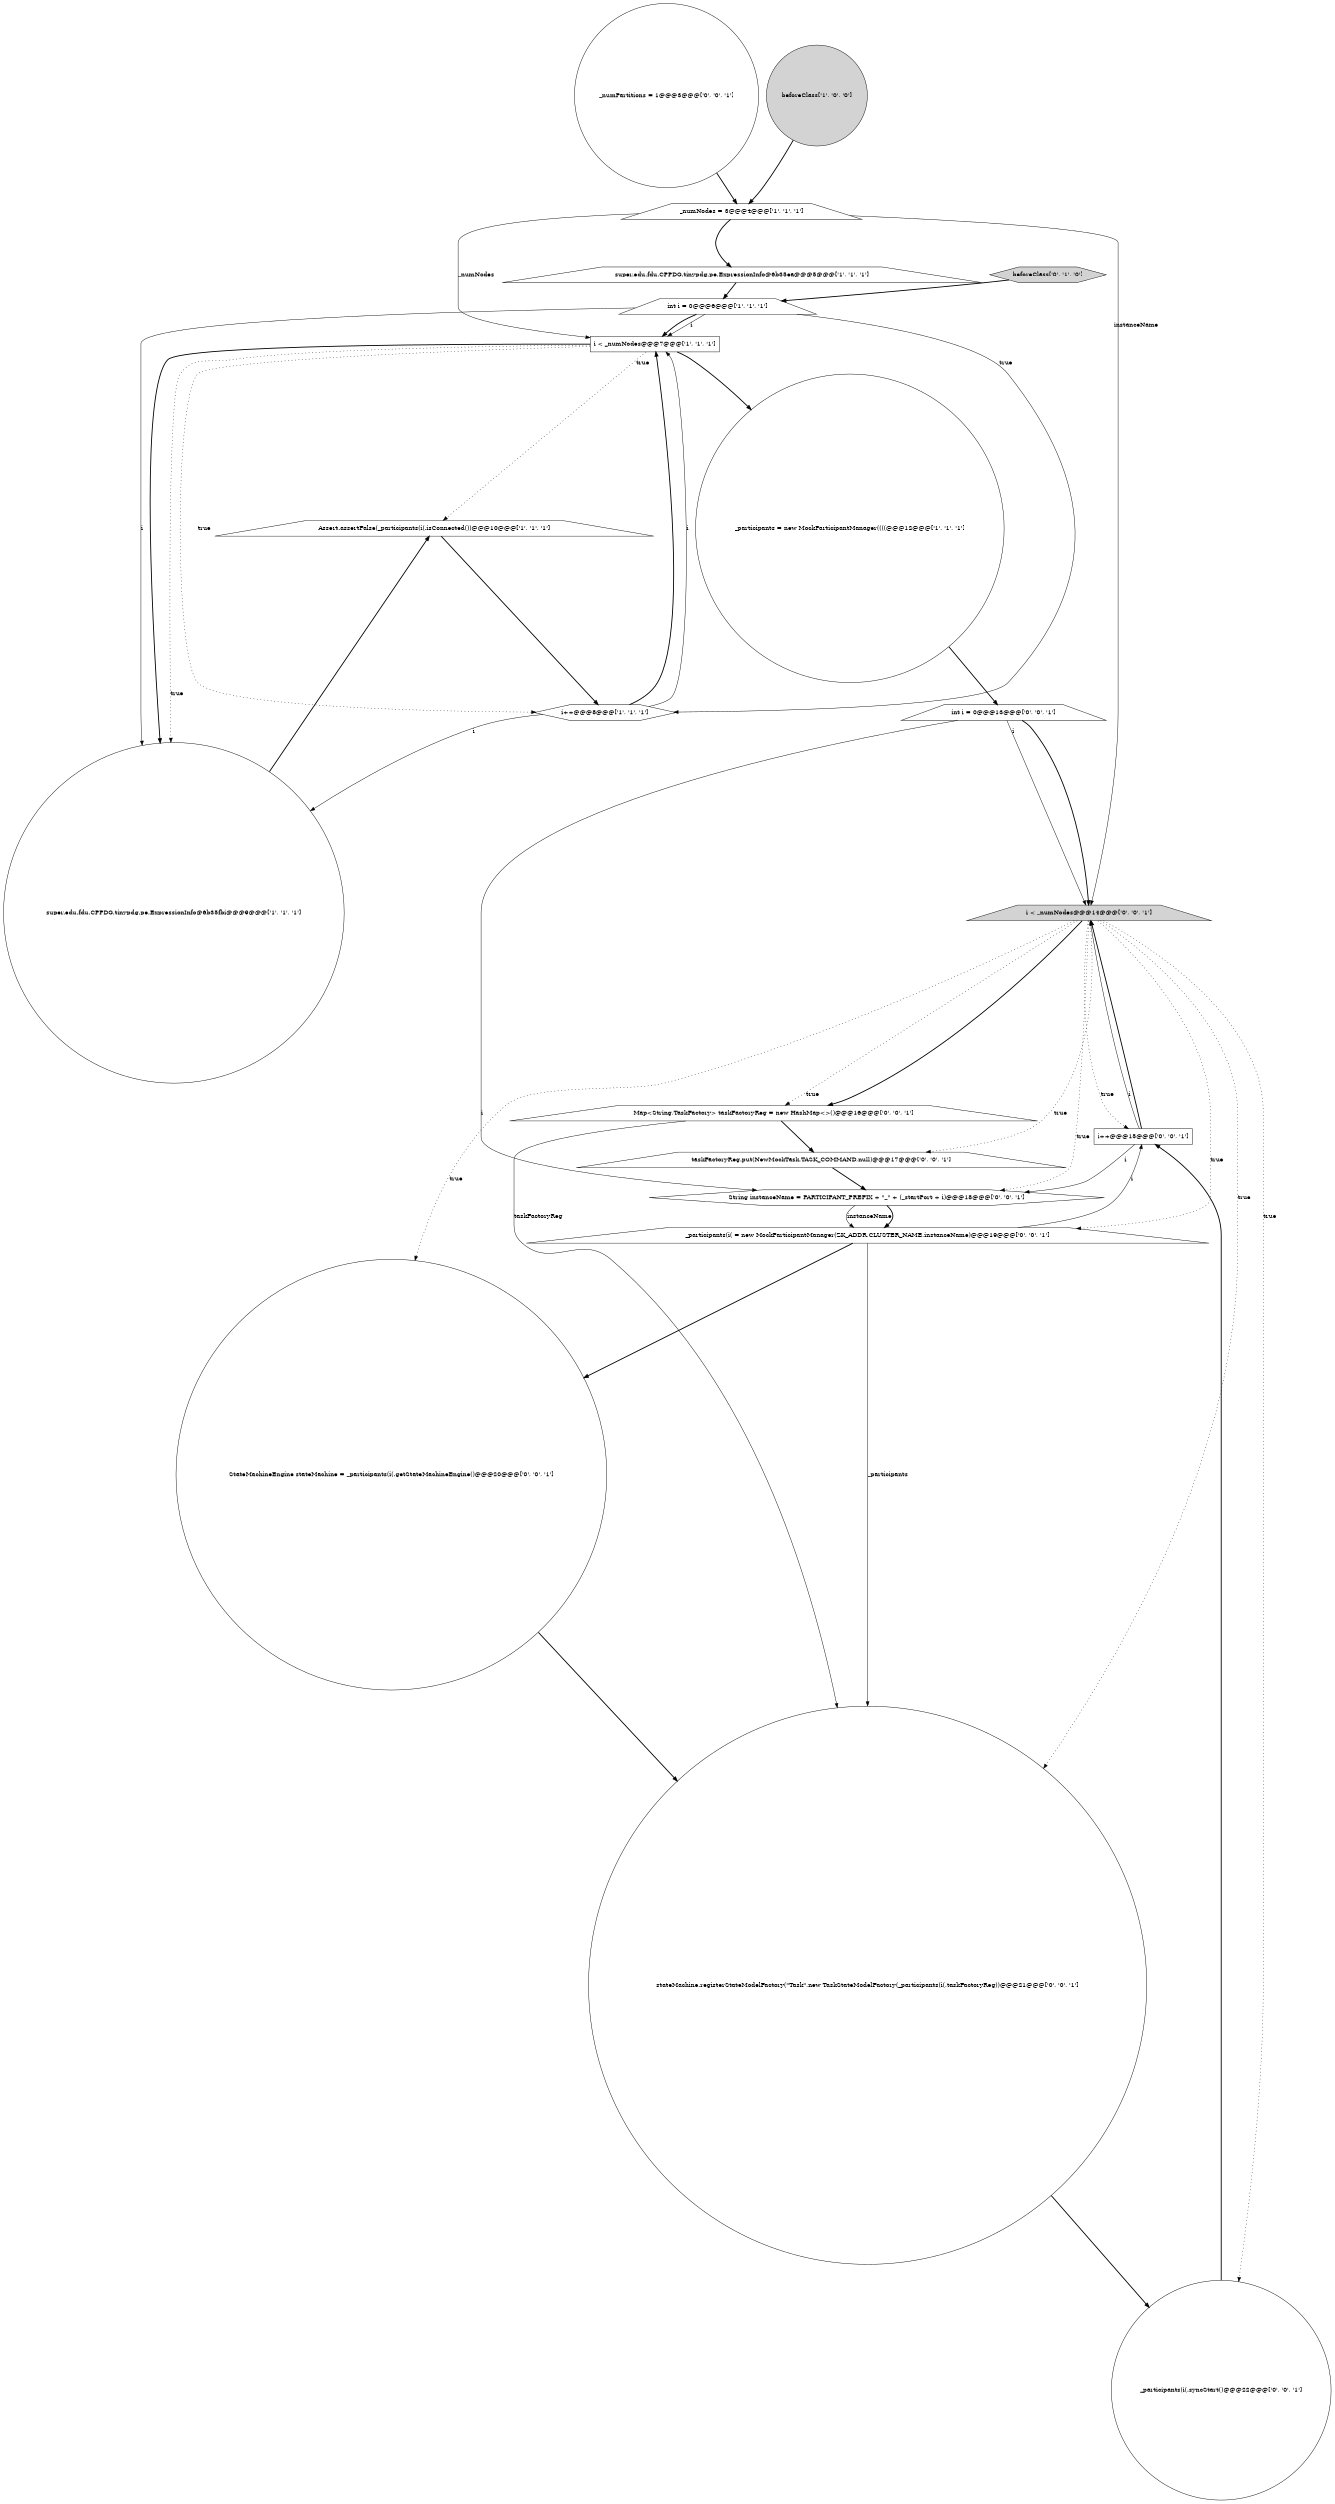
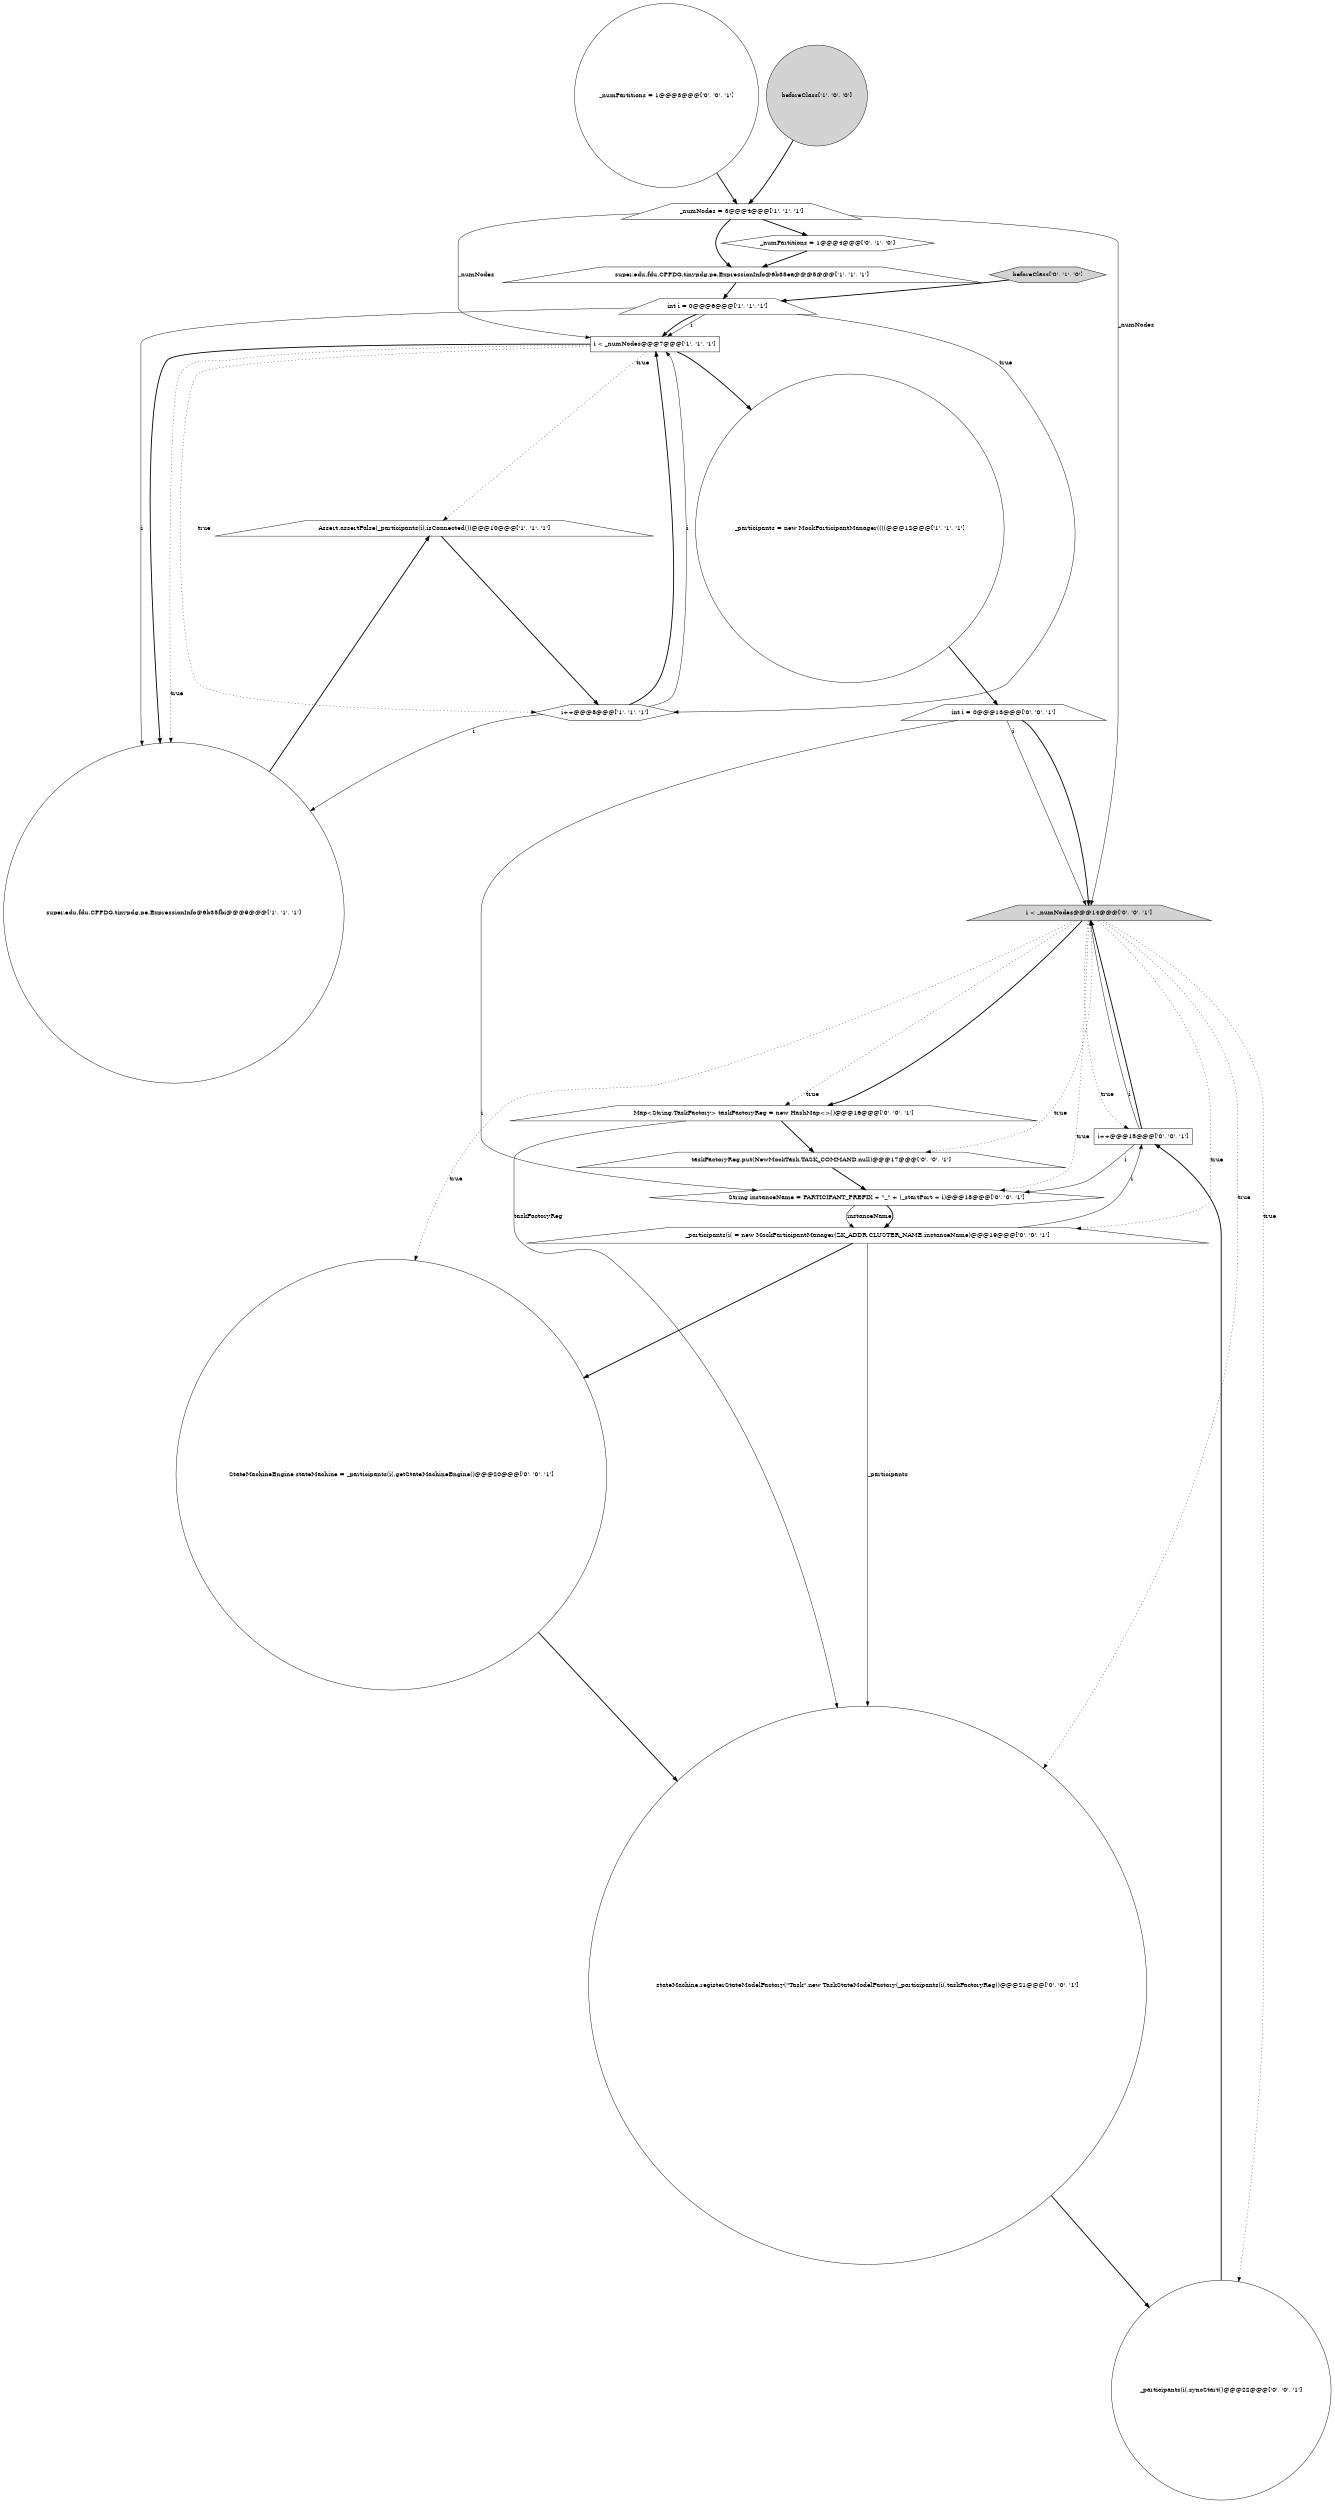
node "_numPartitions = 1@@@4@@@['0', '1', '0']": added
edge "_numNodes = 3@@@4@@@['1', '1', '1']" -> "i < _numNodes@@@14@@@['0', '0', '1']": label "instanceName" -> "_numNodes"
